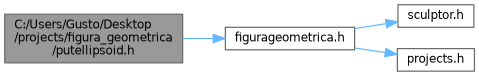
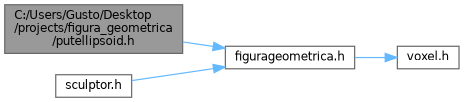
edge "figurageometrica.h" -> "sculptor.h": reversed
node "projects.h": label "projects.h" -> "voxel.h"
